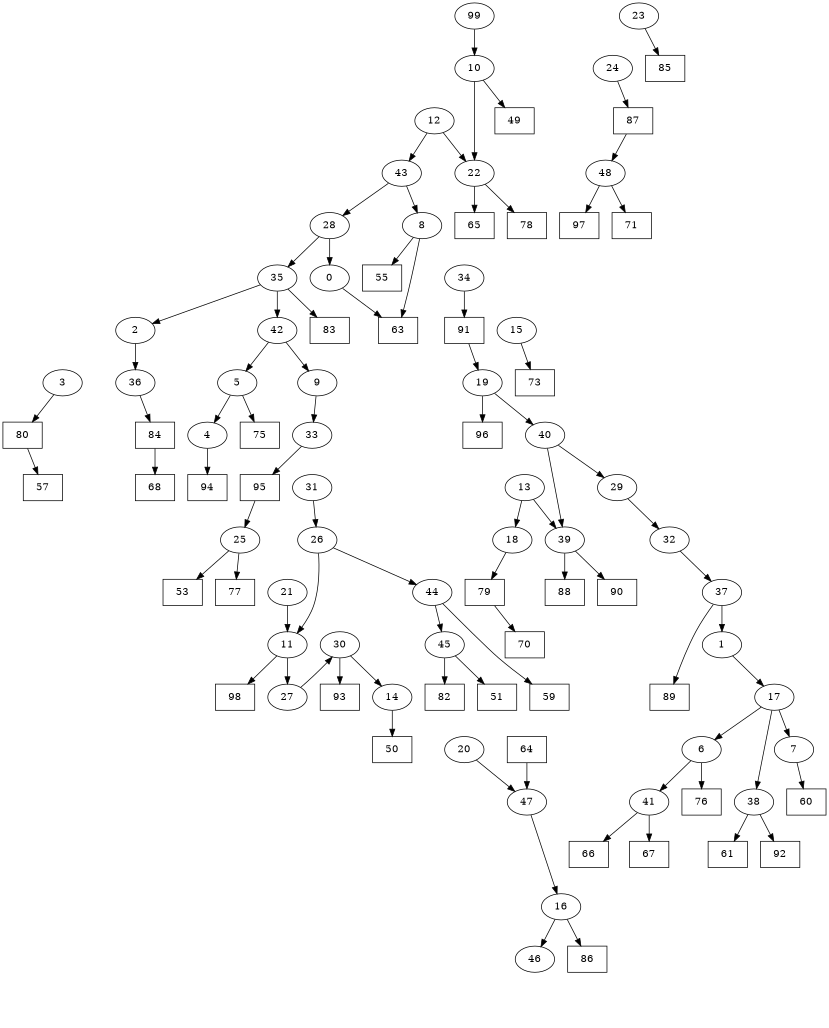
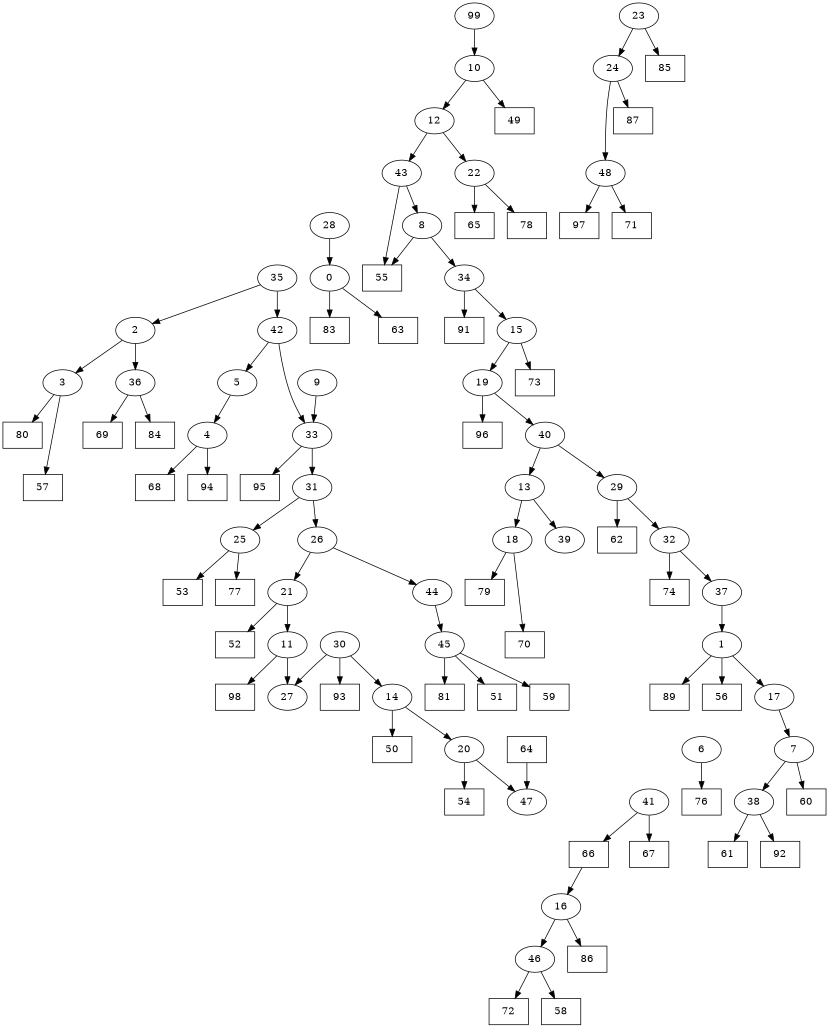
edge "23" -> "24": added
edge "10" -> "22": now "10" -> "12"
edge "87" -> "48": now "24" -> "48"
edge "43" -> "28": now "43" -> "55"
edge "28" -> "35": removed
edge "8" -> "63": now "8" -> "34"
edge "35" -> "83": now "0" -> "83"
edge "34" -> "15": added
edge "91" -> "19": now "15" -> "19"
edge "2" -> "3": added
edge "42" -> "9": now "42" -> "33"
node "69": added
node "75": removed
edge "80" -> "57": now "3" -> "57"
edge "84" -> "68": now "4" -> "68"
edge "33" -> "31": added
edge "40" -> "39": now "40" -> "13"
edge "95" -> "25": now "31" -> "25"
node "62": added
edge "26" -> "11": now "26" -> "21"
node "88": removed
node "90": removed
node "74": added
edge "79" -> "70": now "18" -> "70"
edge "37" -> "89": now "1" -> "89"
edge "44" -> "59": now "45" -> "59"
node "52": added
edge "27" -> "30": reversed
node "82": label "82" -> "81"
node "56": added
edge "14" -> "20": added
edge "17" -> "6": removed
edge "17" -> "38": now "7" -> "38"
edge "6" -> "41": removed
node "54": added
edge "47" -> "16": now "66" -> "16"
node "72": added
node "58": added
